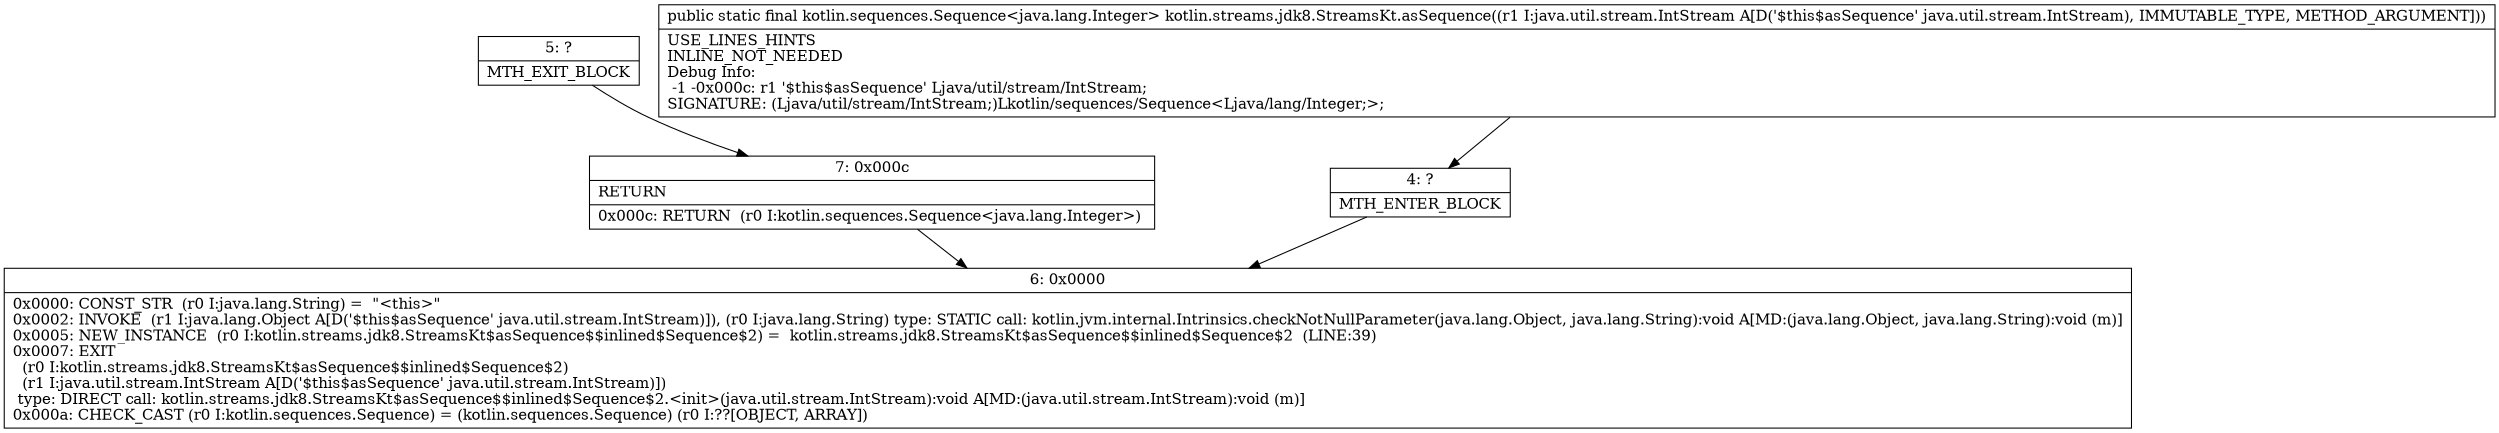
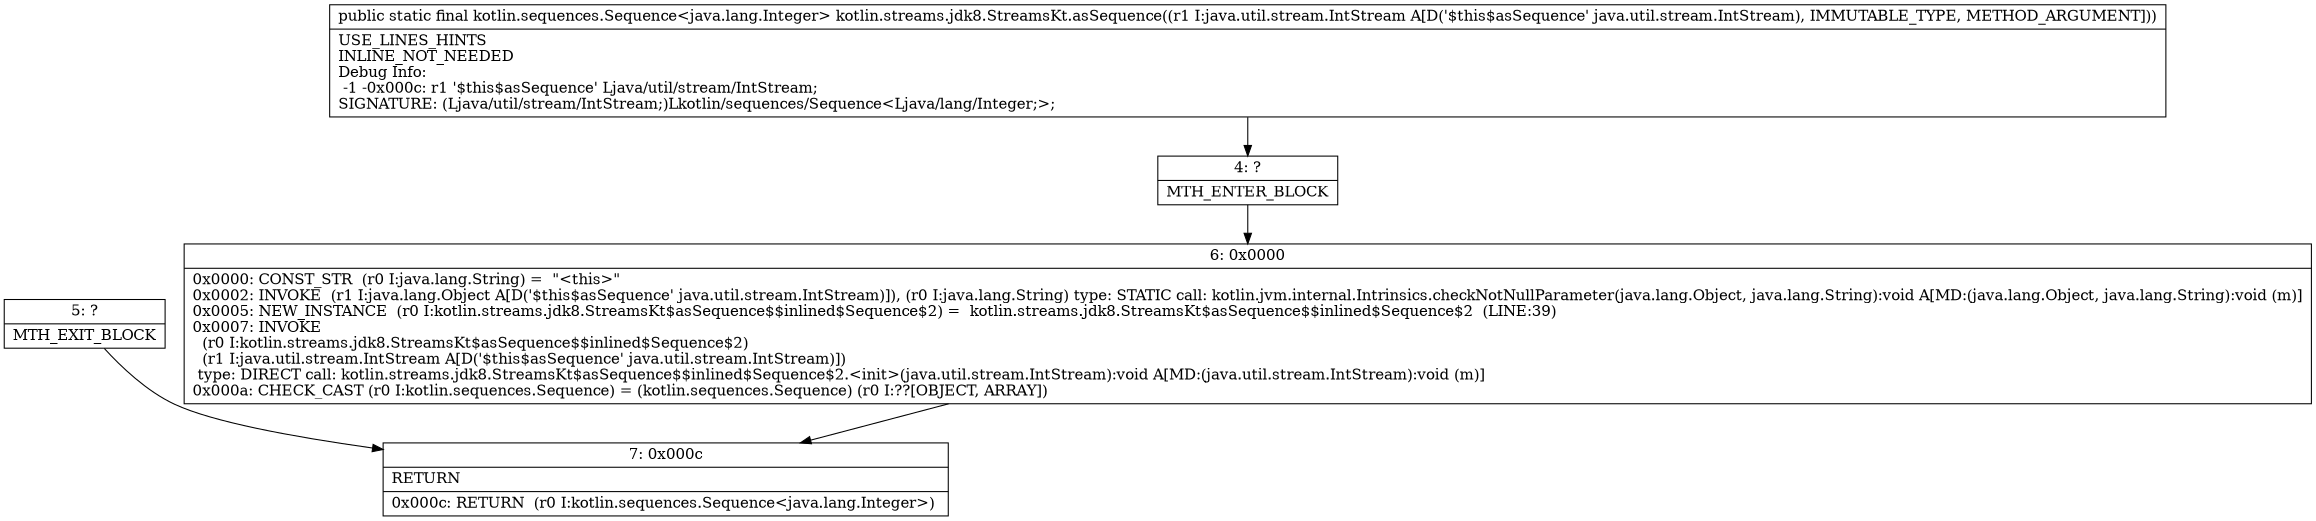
edge "7: 0x000c" -> "6: 0x0000": reversed
node "6: 0x0000": text "0x0007: EXIT" -> "0x0007: INVOKE"
